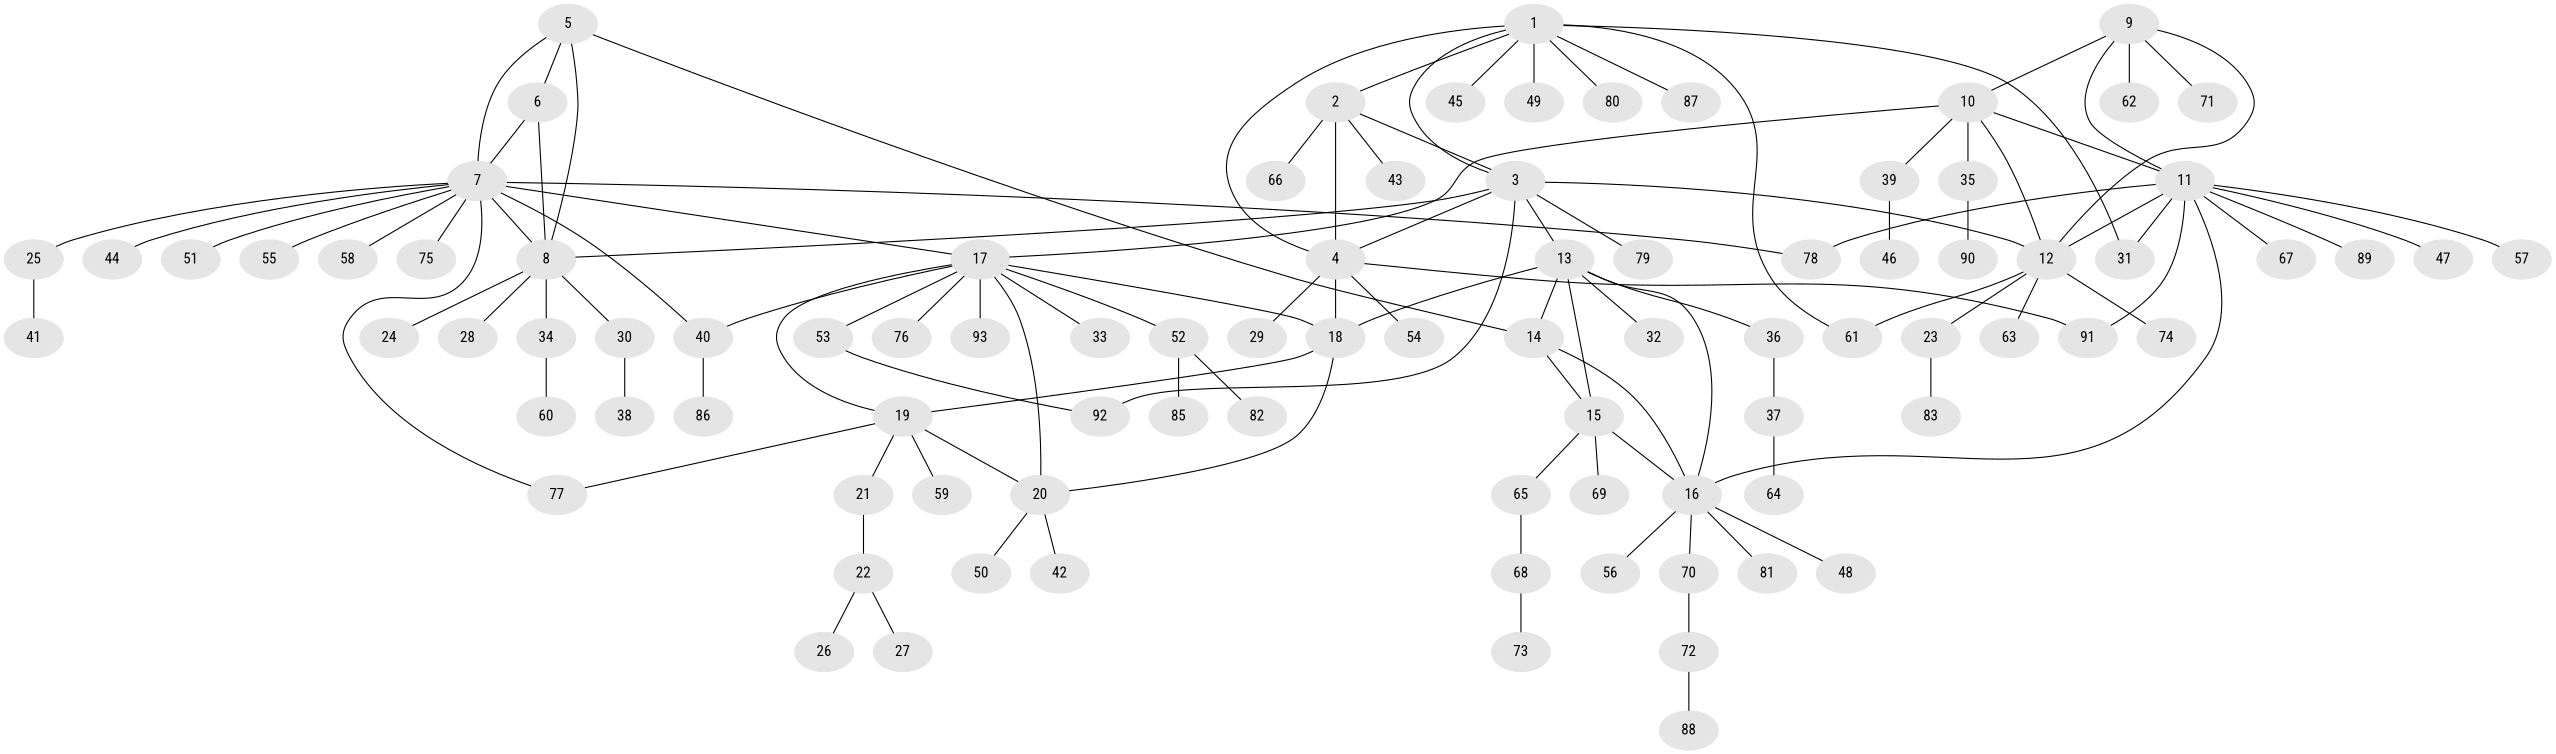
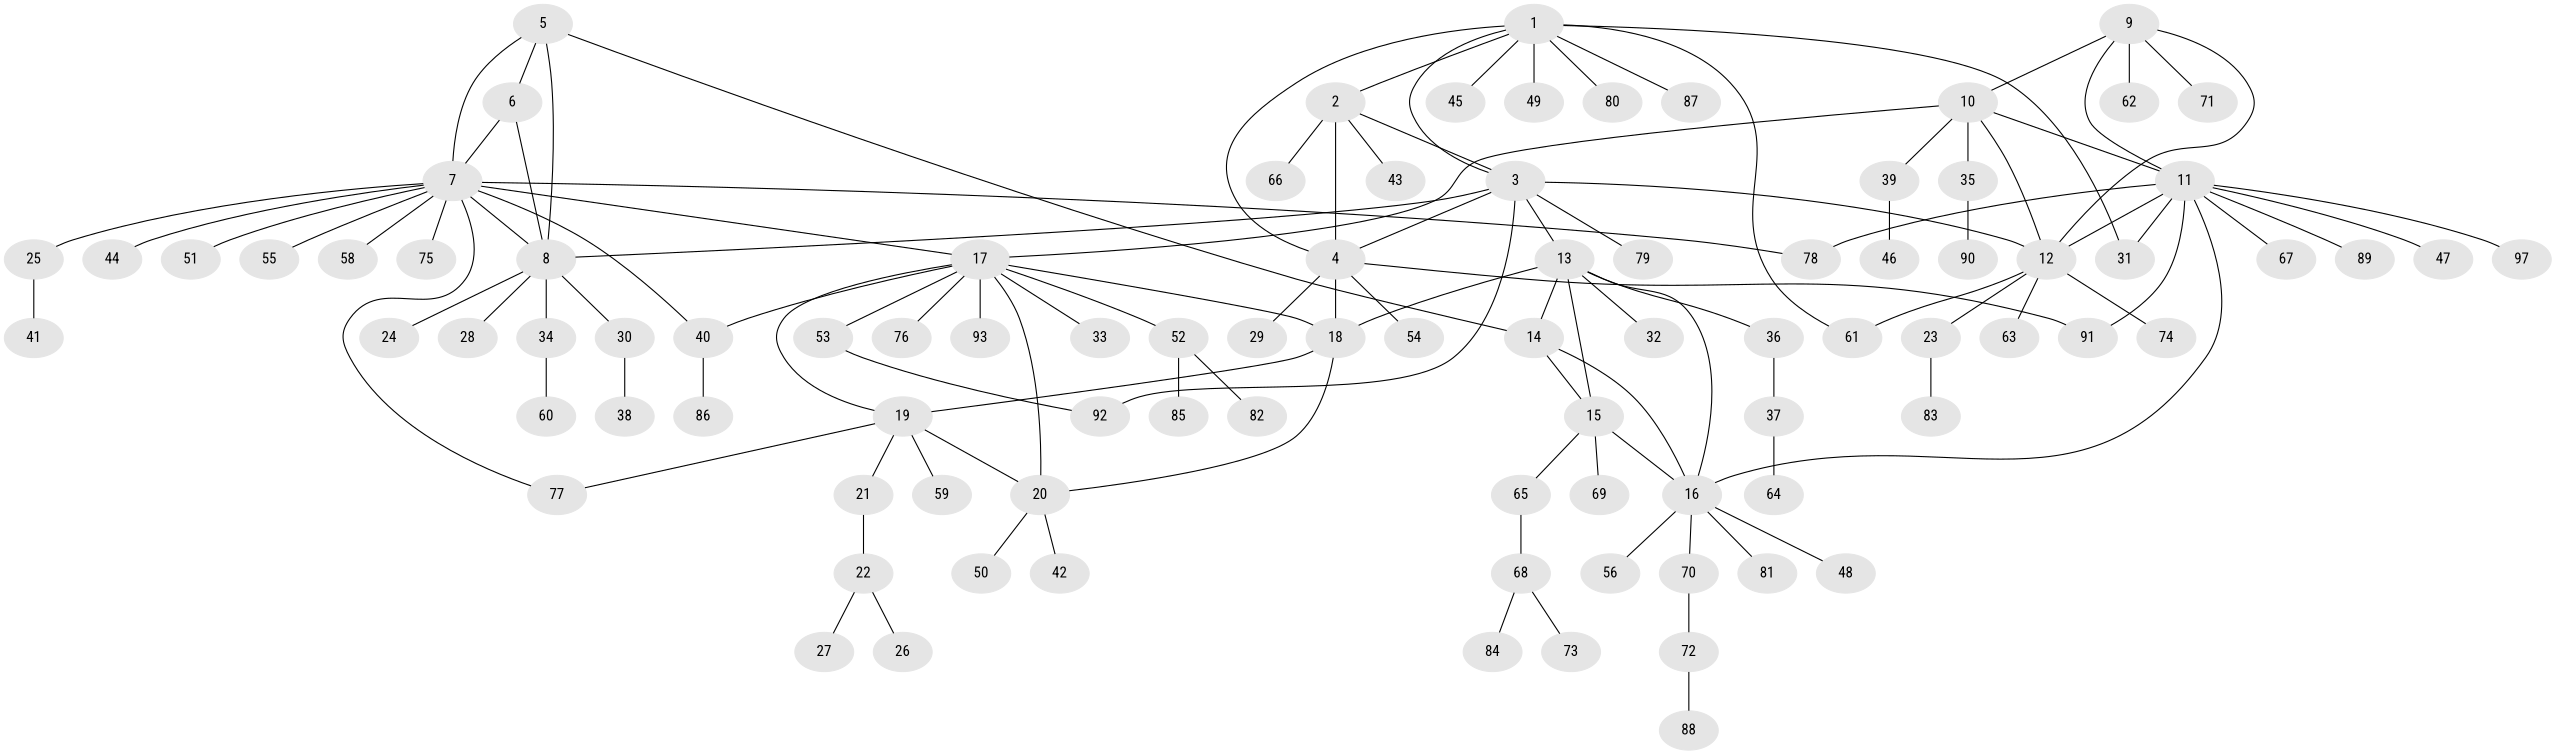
node "57": label "57" -> "97"
node "84": added
